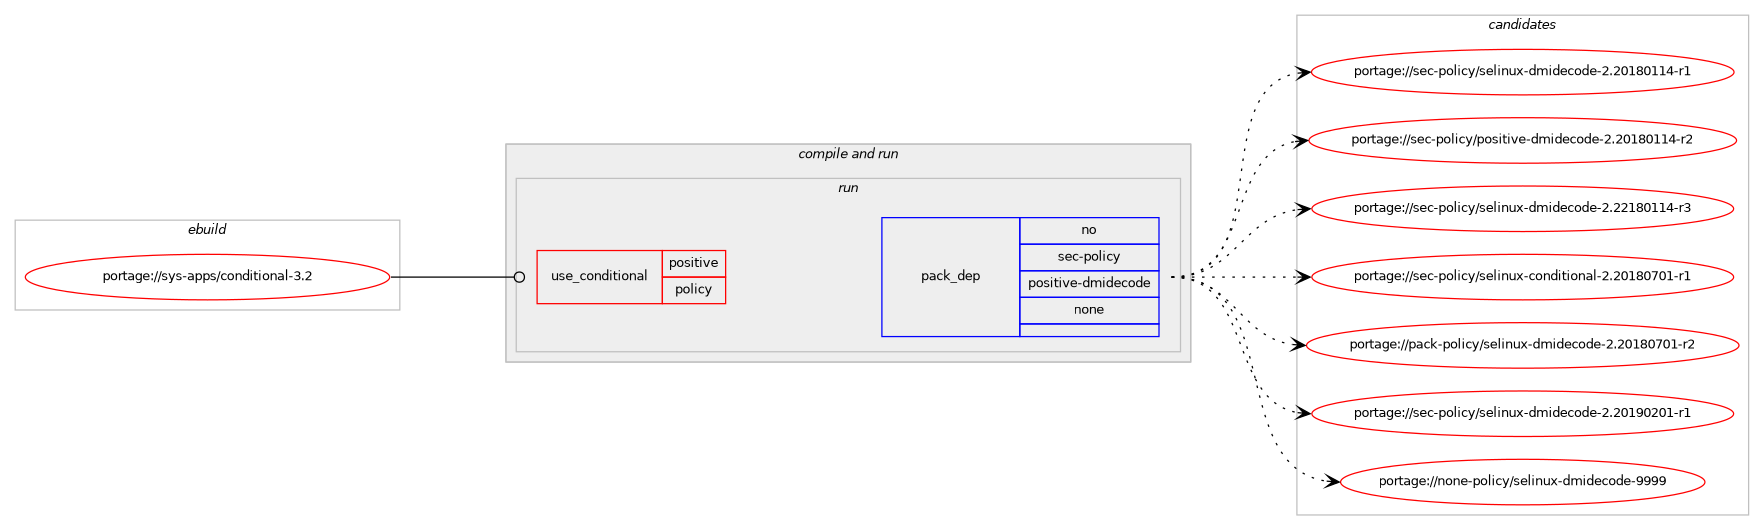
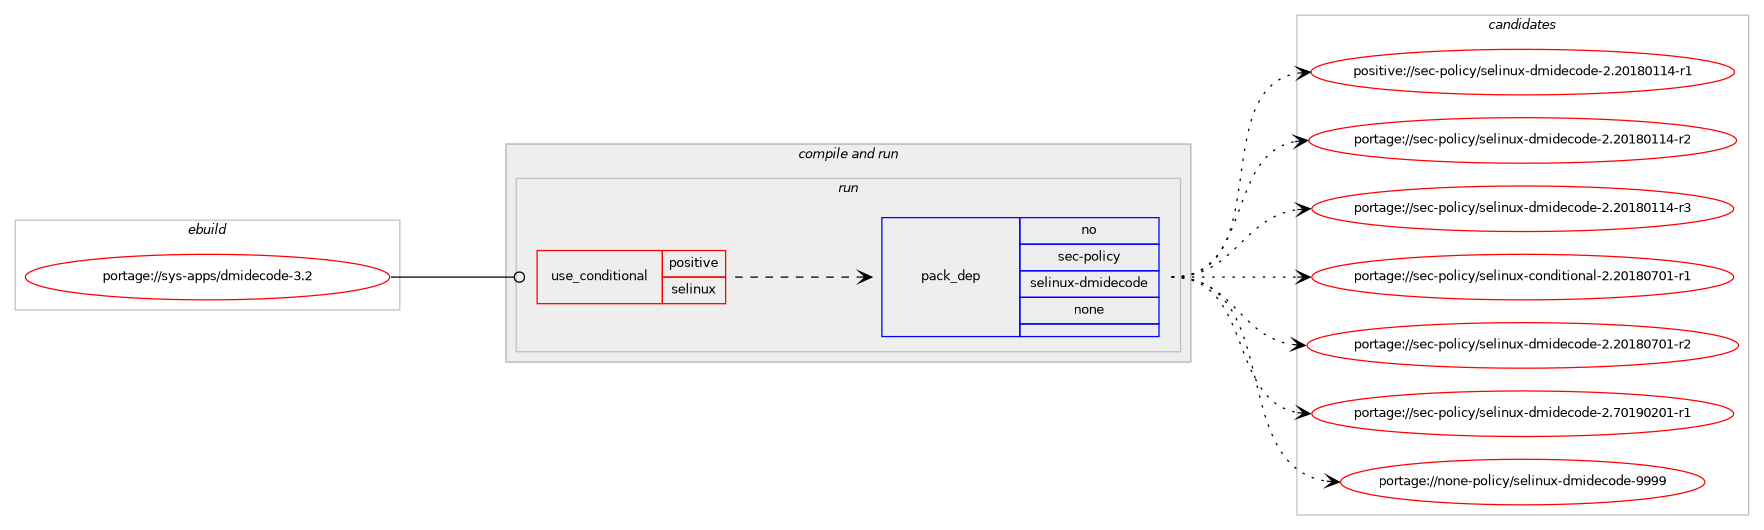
node "portage://sec-policy/selinux-dmidecode-2.20180114-r1": label "portage://sec-policy/selinux-dmidecode-2.20180114-r1" -> "positive://sec-policy/selinux-dmidecode-2.20180114-r1"
node "portage://sec-policy/positive-dmidecode-2.20180114-r2": label "portage://sec-policy/positive-dmidecode-2.20180114-r2" -> "portage://sec-policy/selinux-dmidecode-2.20180114-r2"
node "portage://sec-policy/selinux-dmidecode-2.22180114-r3": label "portage://sec-policy/selinux-dmidecode-2.22180114-r3" -> "portage://sec-policy/selinux-dmidecode-2.20180114-r3"
node "portage://sys-apps/conditional-3.2": label "portage://sys-apps/conditional-3.2" -> "portage://sys-apps/dmidecode-3.2"
edge "use_conditional" -> "pack_dep": added
node "pack_dep": text "positive-dmidecode" -> "selinux-dmidecode"
node "use_conditional": text "policy" -> "selinux"
node "portage://pack-policy/selinux-dmidecode-2.20180701-r2": label "portage://pack-policy/selinux-dmidecode-2.20180701-r2" -> "portage://sec-policy/selinux-dmidecode-2.20180701-r2"
node "portage://sec-policy/selinux-dmidecode-2.20190201-r1": label "portage://sec-policy/selinux-dmidecode-2.20190201-r1" -> "portage://sec-policy/selinux-dmidecode-2.70190201-r1"
